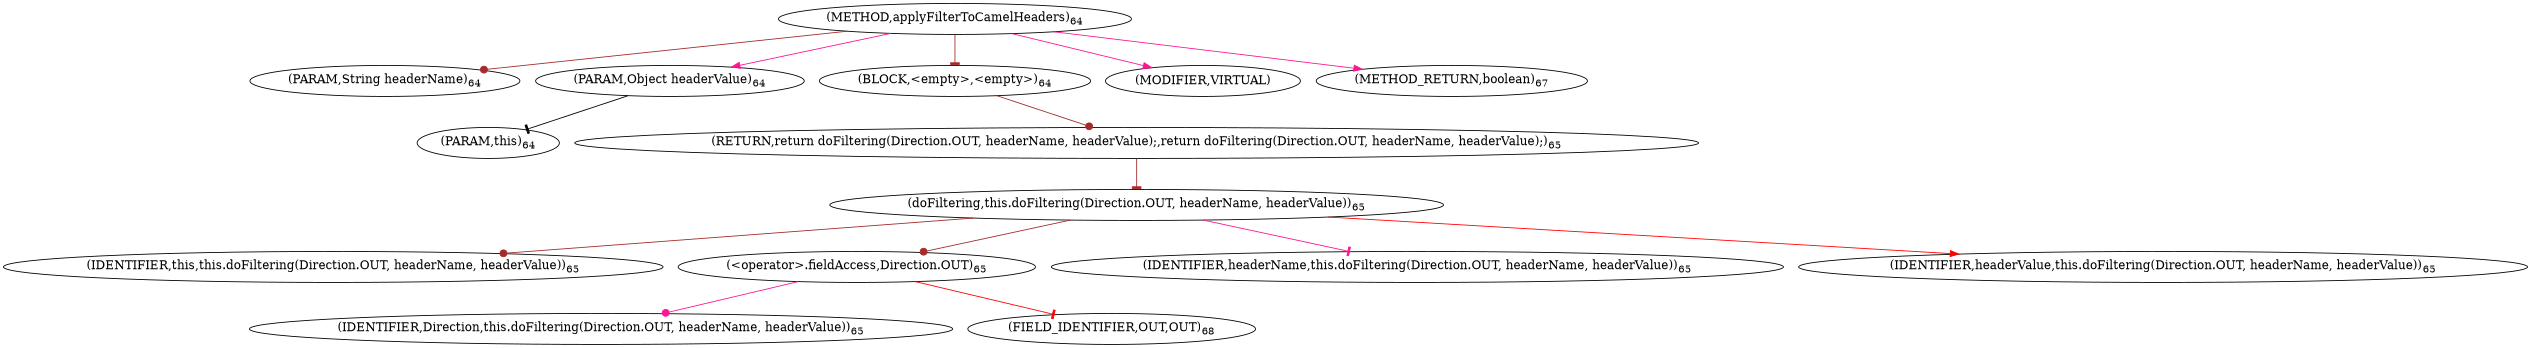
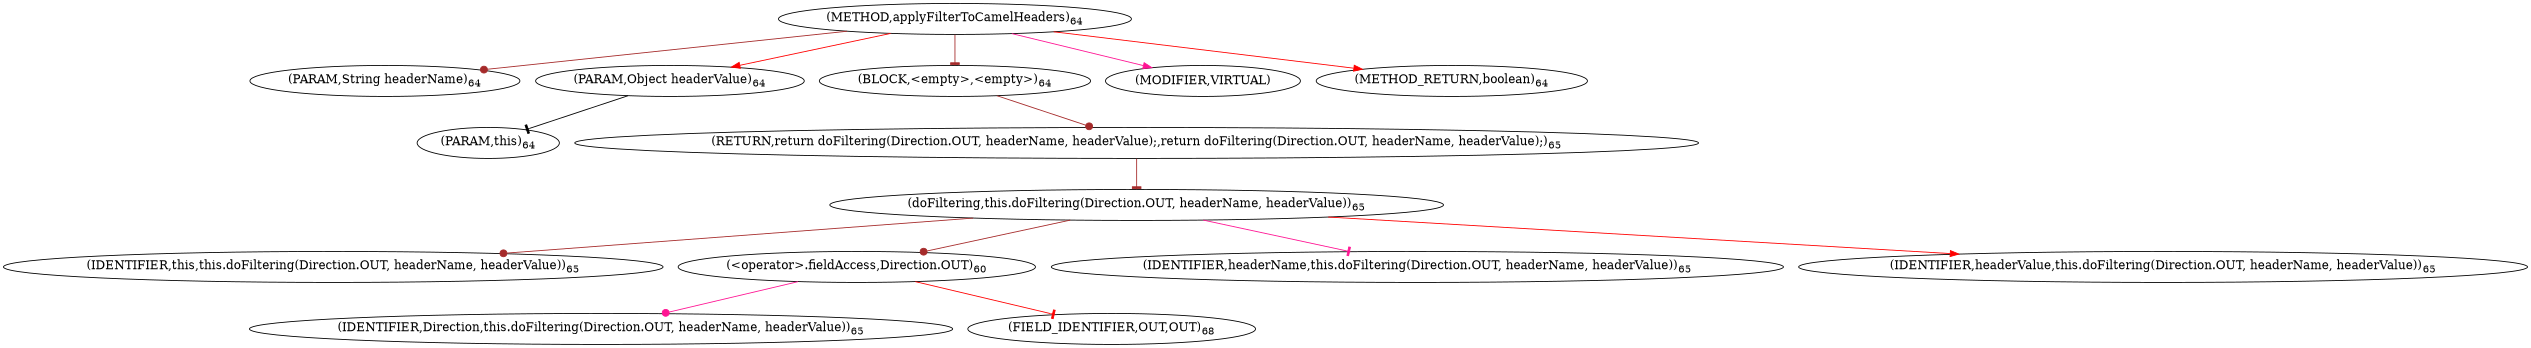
edge "(METHOD,applyFilterToCamelHeaders)" -> "(PARAM,Object headerValue)": color deeppink -> red
edge "(METHOD,applyFilterToCamelHeaders)" -> "(METHOD_RETURN,boolean)": color deeppink -> red
node "(METHOD_RETURN,boolean)": text "67" -> "64"
node "(<operator>.fieldAccess,Direction.OUT)": text "65" -> "60"
